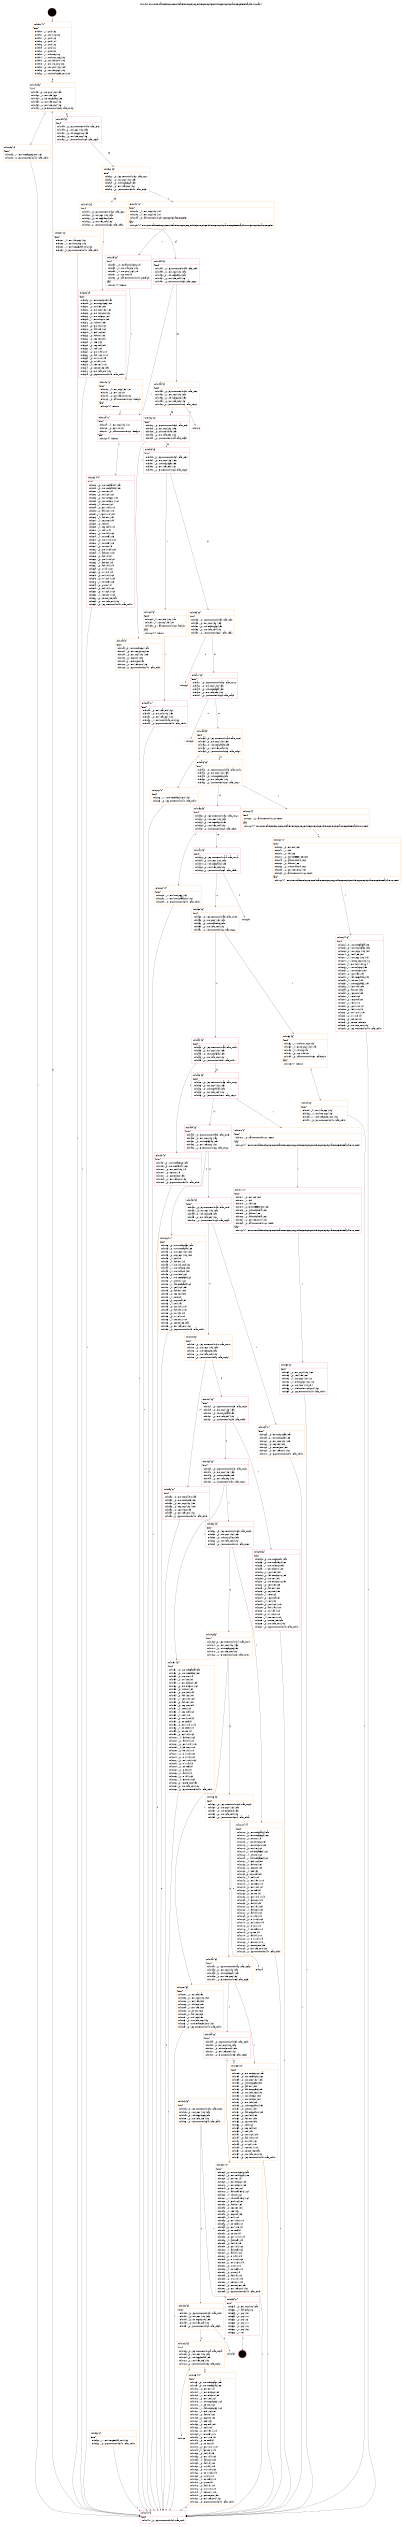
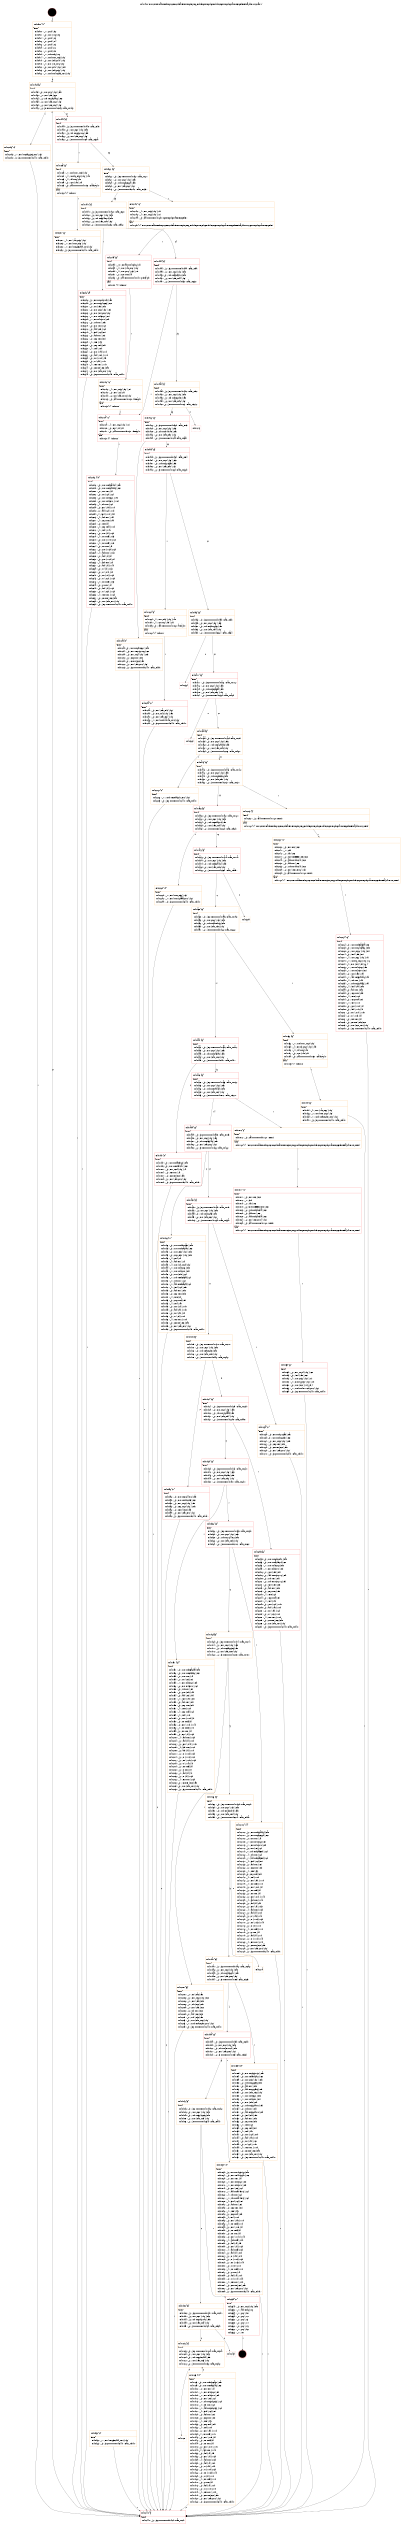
node "0x401cca [23]": added
edge "0x401bba [25]" -> "0x401eef [109]": now "0x401bba [25]" -> "0x401bd3 [25]"
edge "0x401c05 [25]" -> "0x401cf8 [144]": reversed
